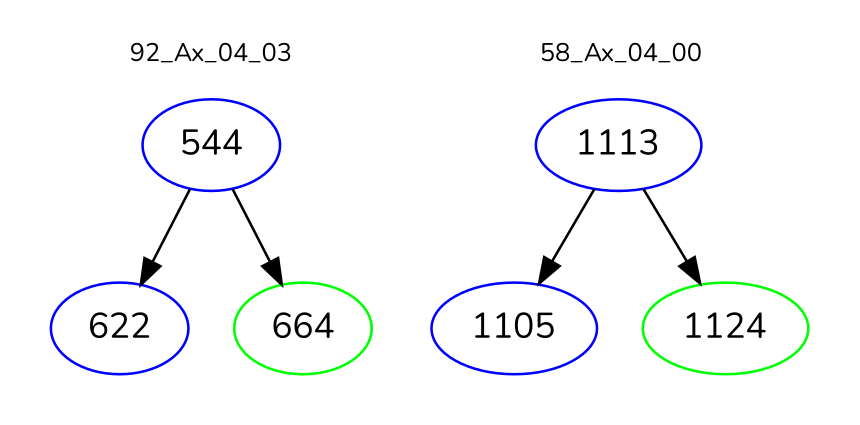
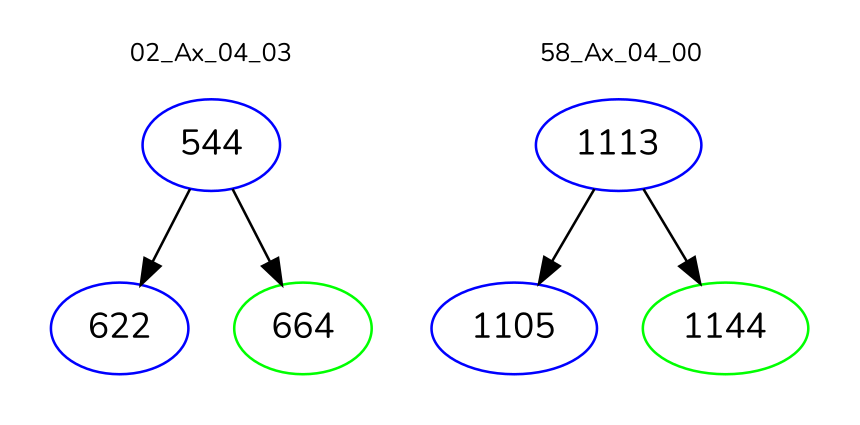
cluster "92_Ax_04_03": label "92_Ax_04_03" -> "02_Ax_04_03"
node "1124": label "1124" -> "1144"
